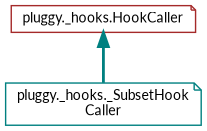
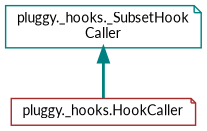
edge "pluggy._hooks._SubsetHook Caller" -> "pluggy._hooks.HookCaller": reversed
